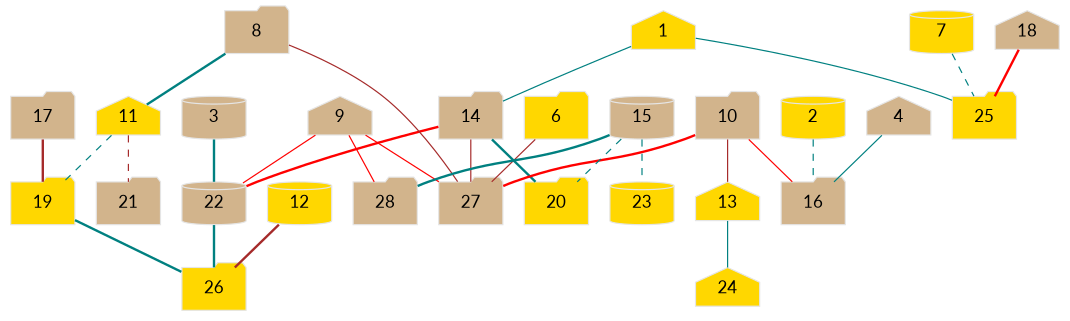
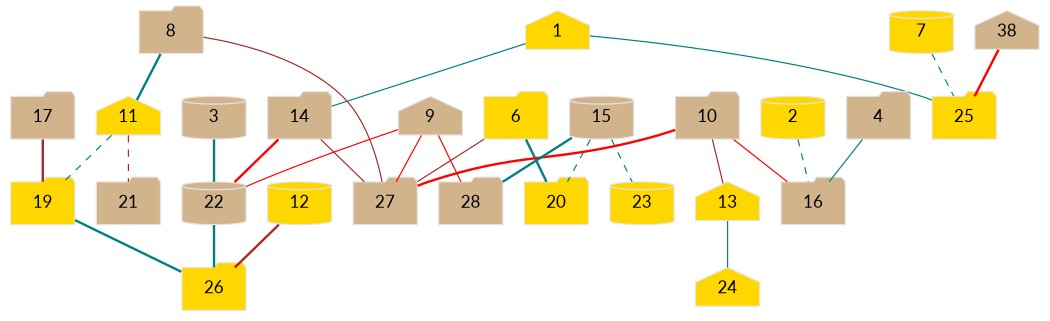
node "18": label "18" -> "38"
node "4": shape house -> folder
edge "14" -- "20": now "6" -- "20"
